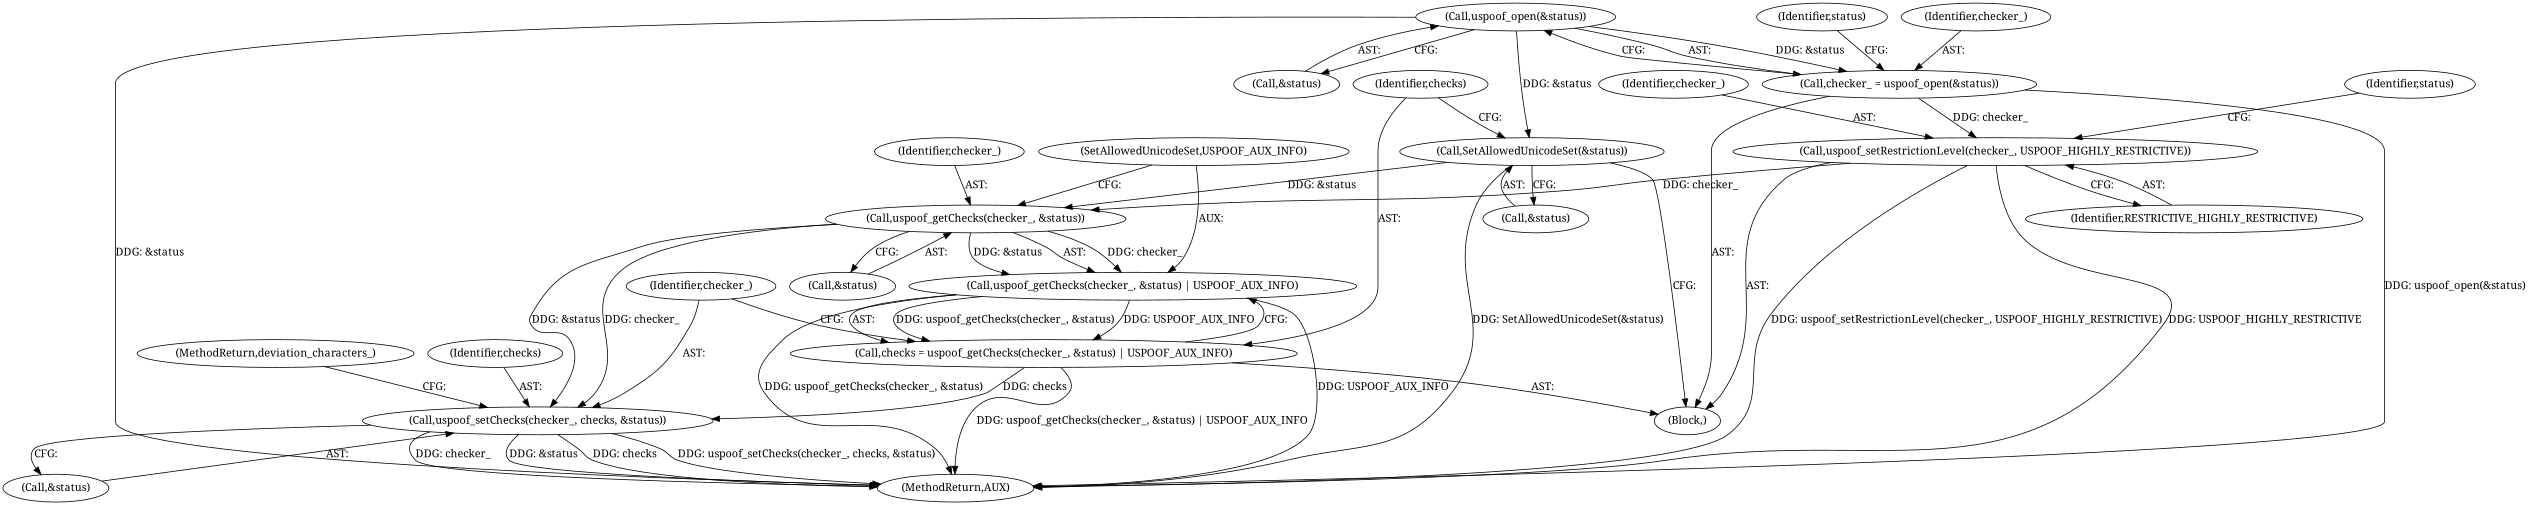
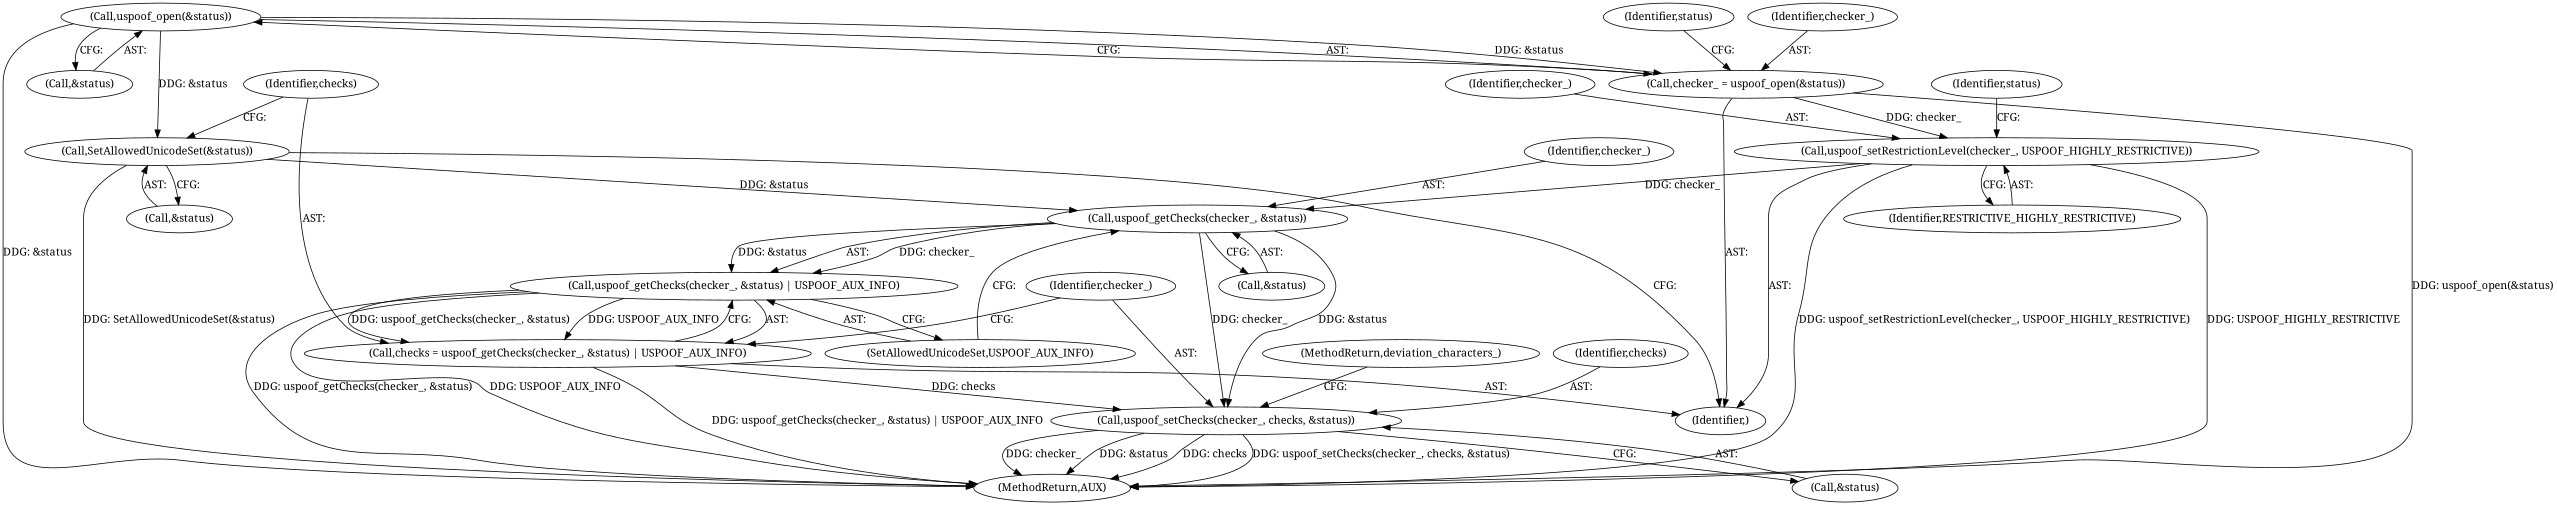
edge "(SetAllowedUnicodeSet,USPOOF_AUX_INFO)" -> "(Call,uspoof_getChecks(checker_, &status) | USPOOF_AUX_INFO)": label "AUX: " -> "AST: "
edge "(Call,uspoof_getChecks(checker_, &status) | USPOOF_AUX_INFO)" -> "(SetAllowedUnicodeSet,USPOOF_AUX_INFO)": added, label "CFG:"
node "(Block,)": label "(Block,)" -> "(Identifier,)"
